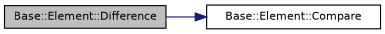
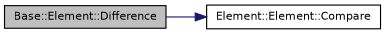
node "Base::Element::Compare": label "Base::Element::Compare" -> "Element::Element::Compare"
